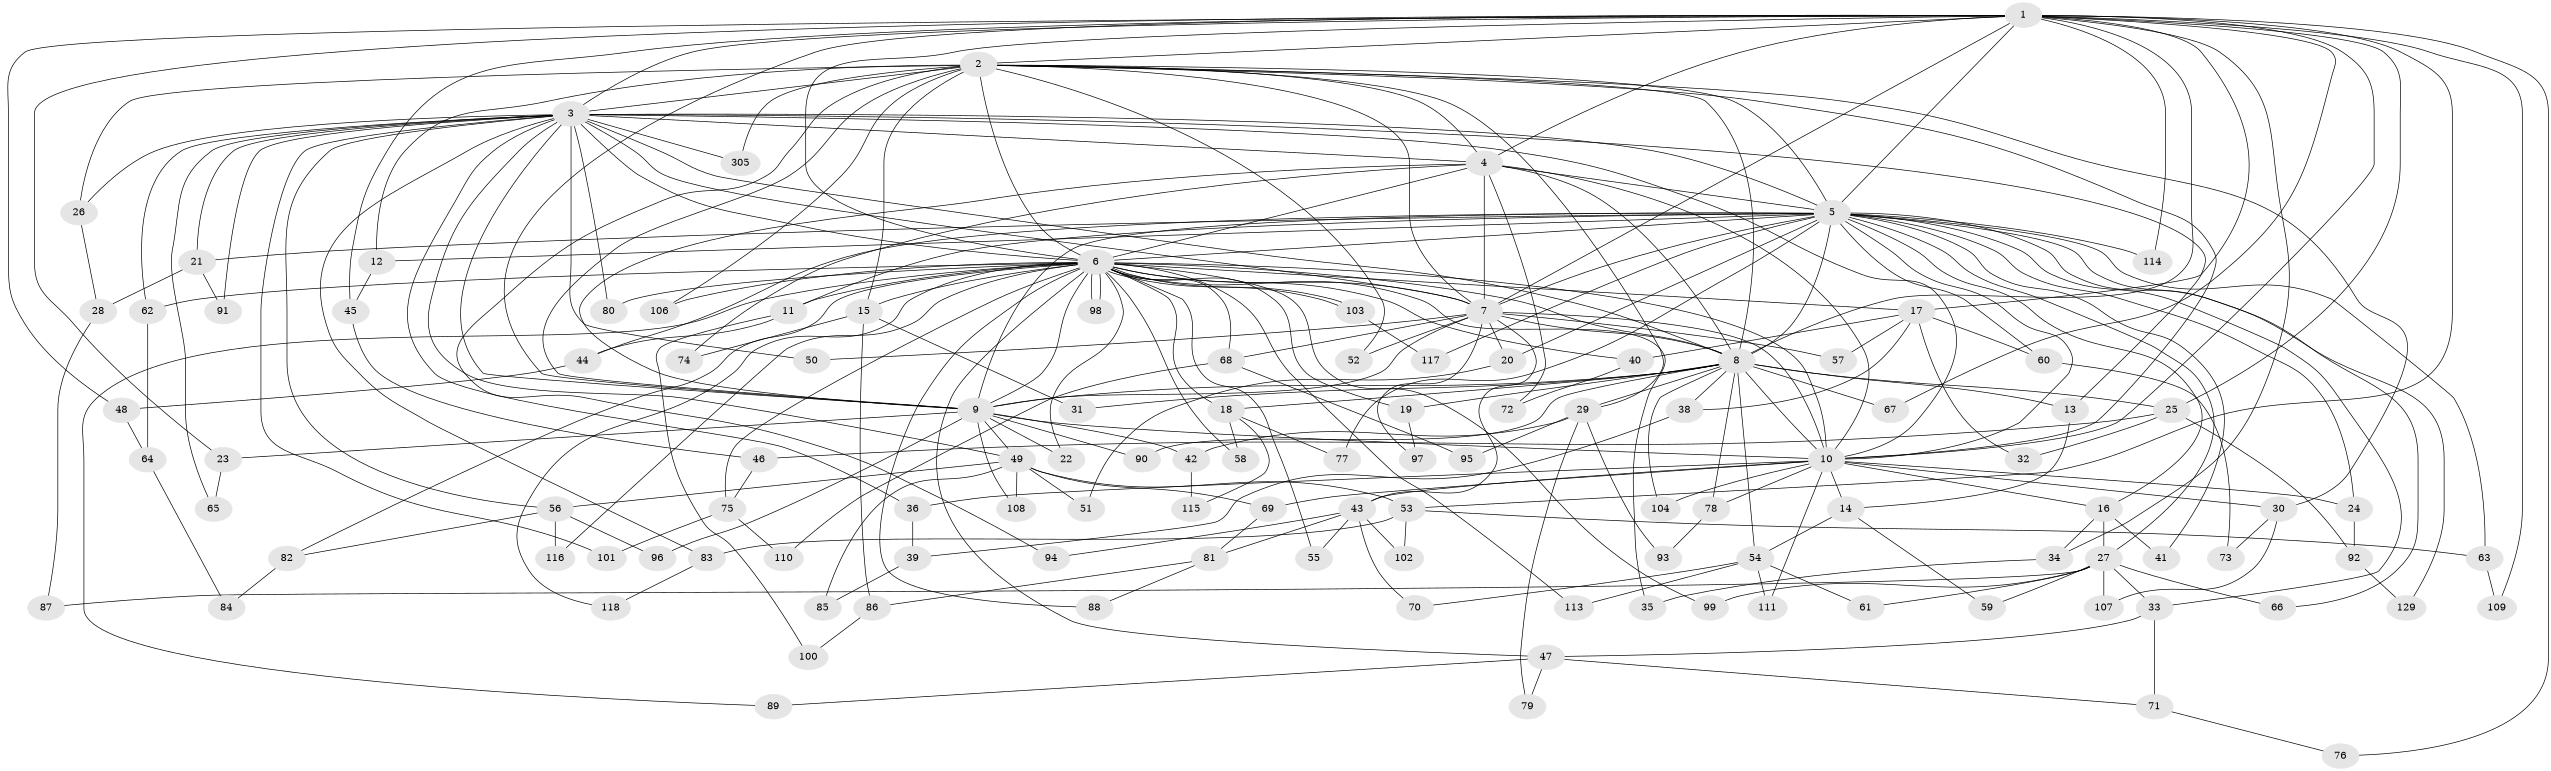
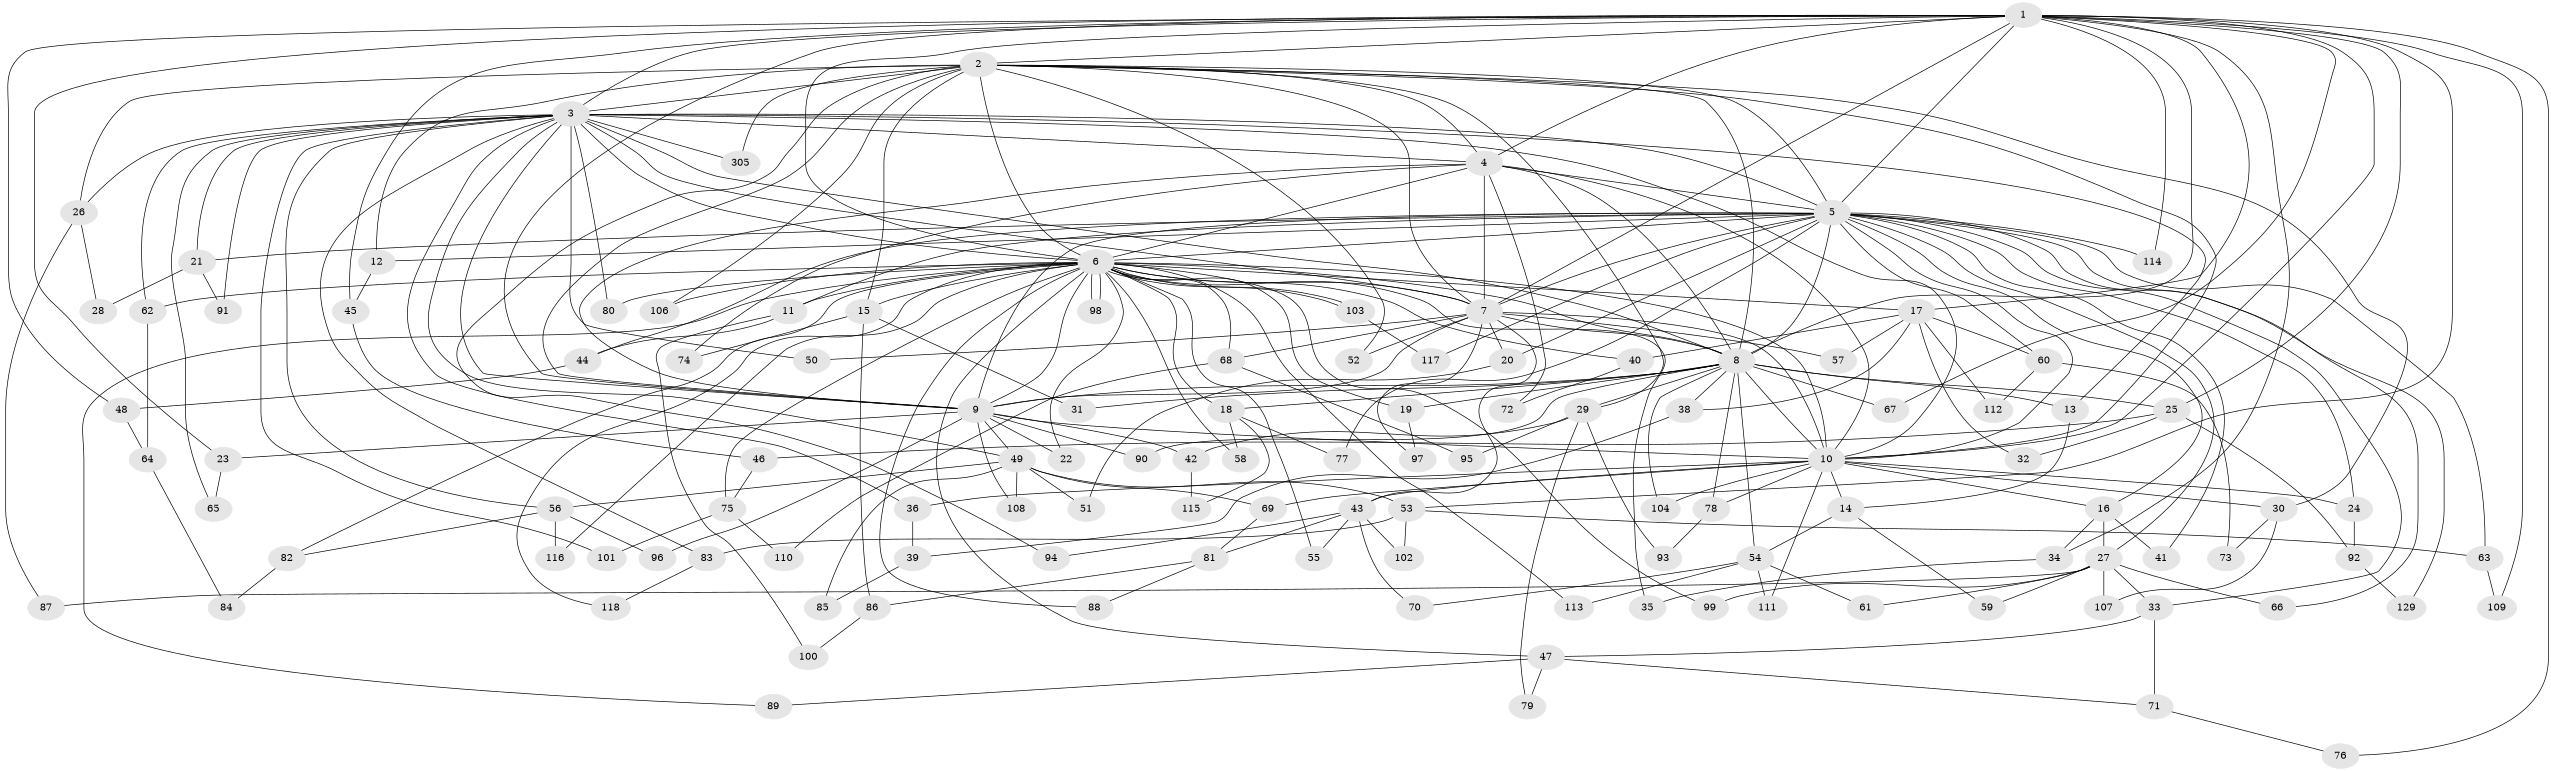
node "112": added
edge "28" -- "87": now "26" -- "87"
